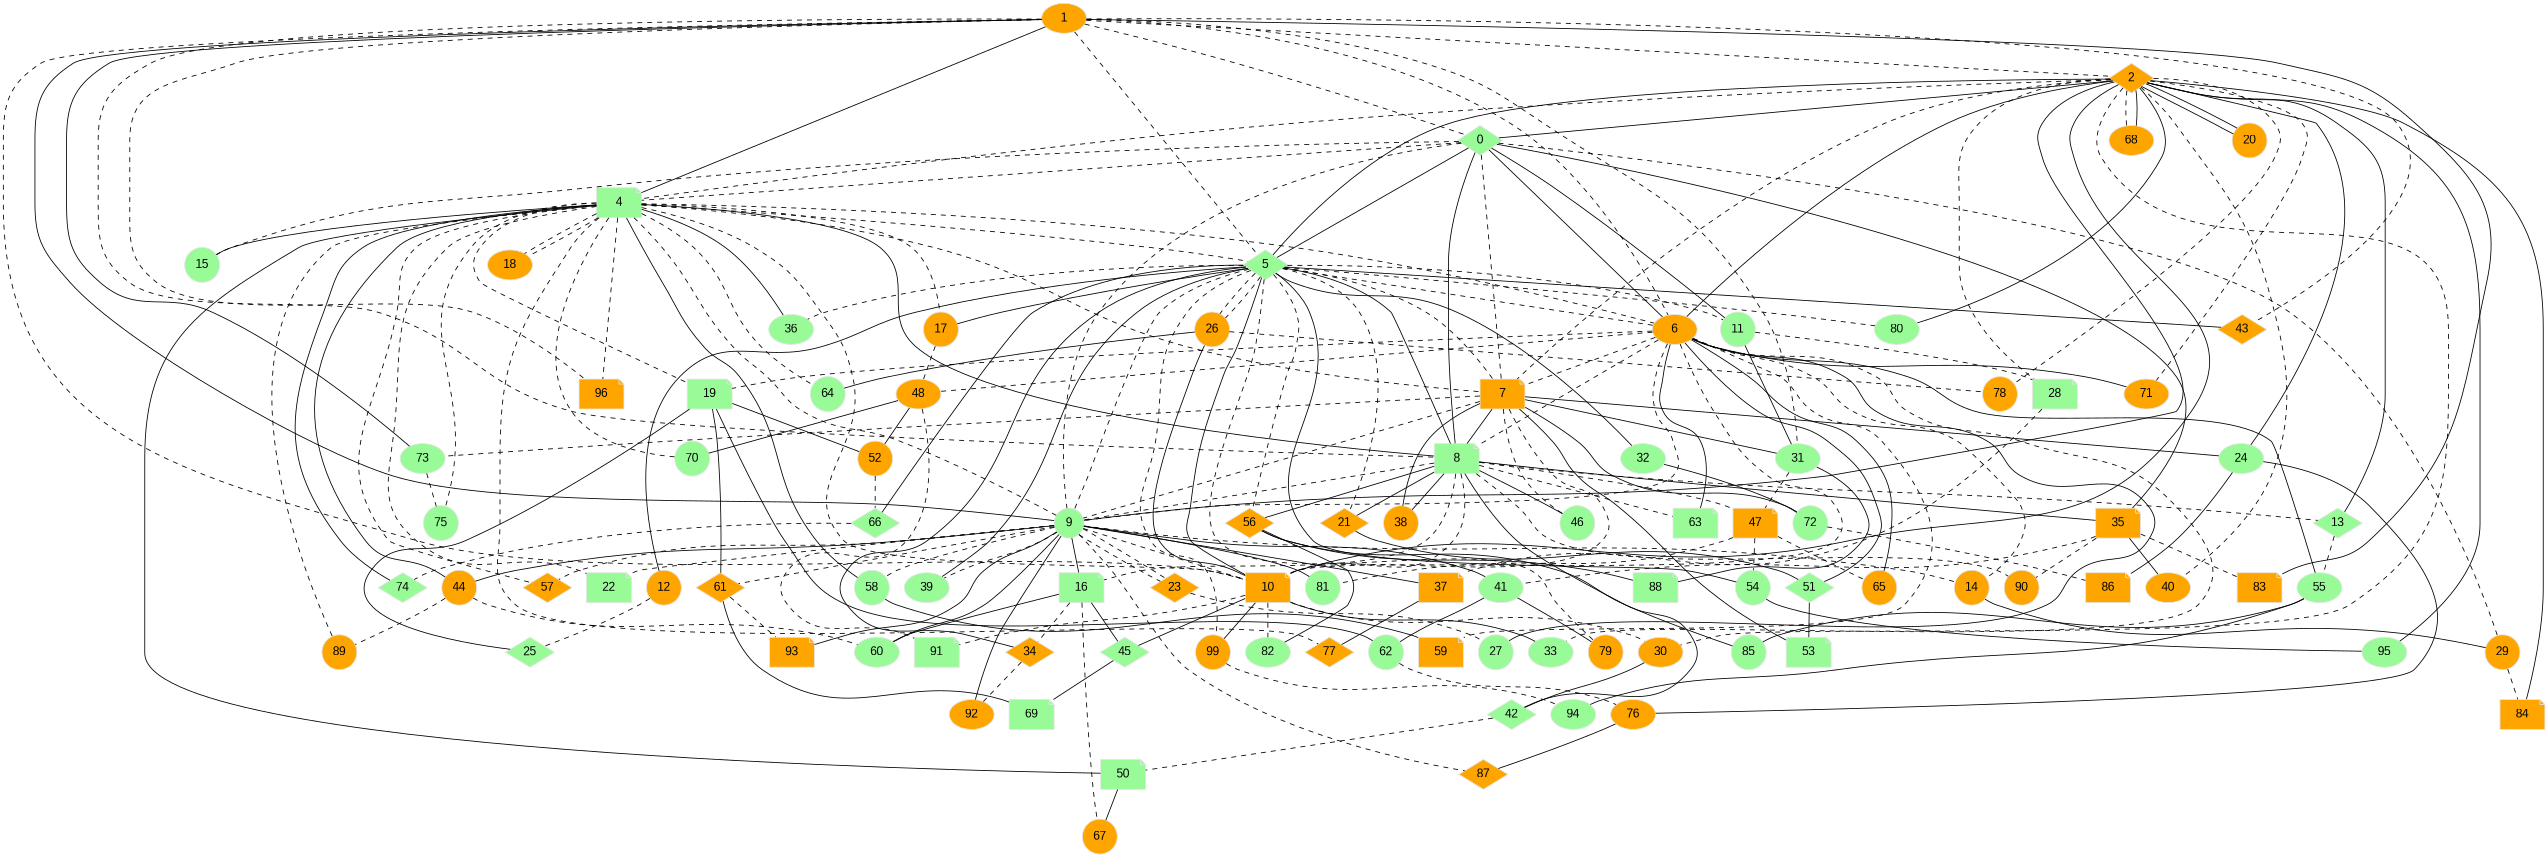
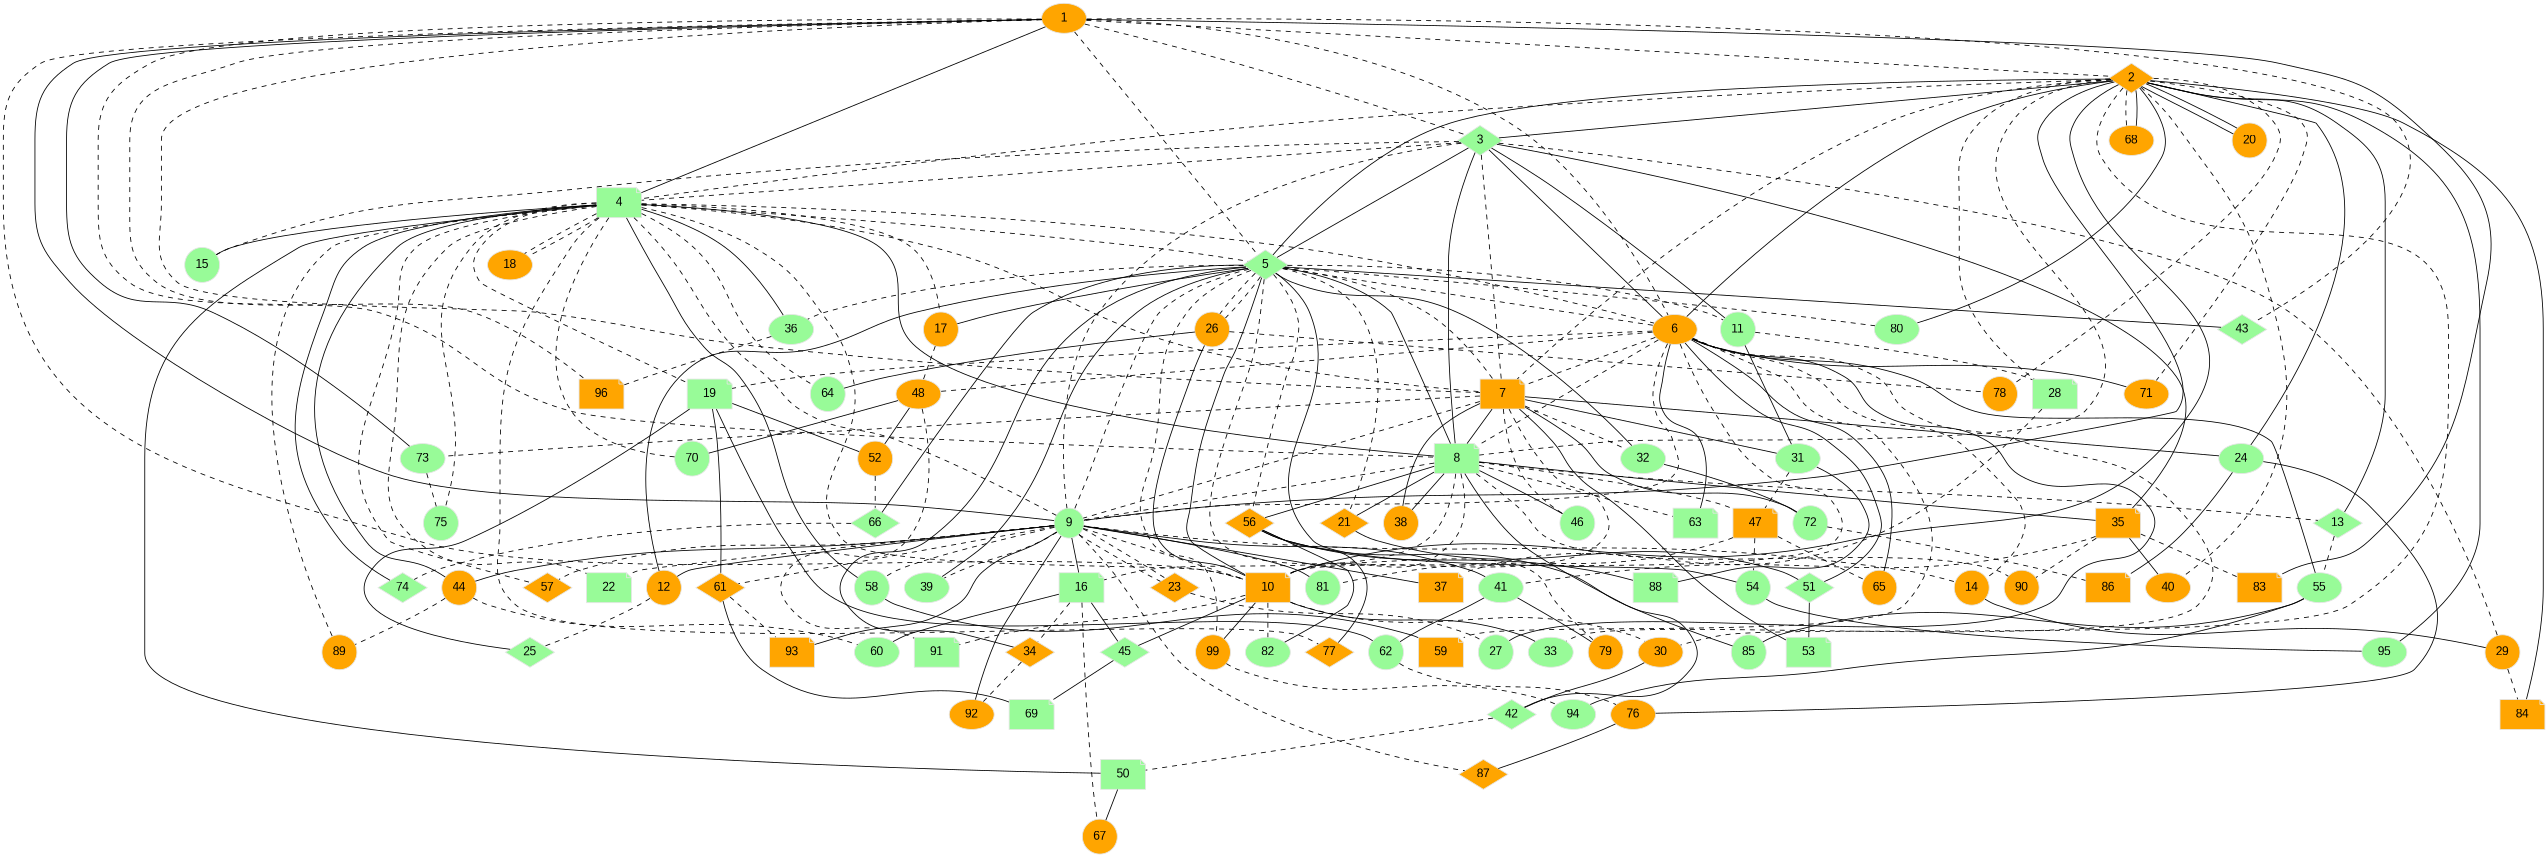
edge "1" -- "31": now "1" -- "7"
node "0": label "0" -> "3"
edge "4" -- "96": now "36" -- "96"
node "43": fillcolor orange -> palegreen
edge "2" -- "8": added
edge "7" -- "32": added
edge "9" -- "60": now "9" -- "12"
edge "37" -- "77": now "56" -- "77"
